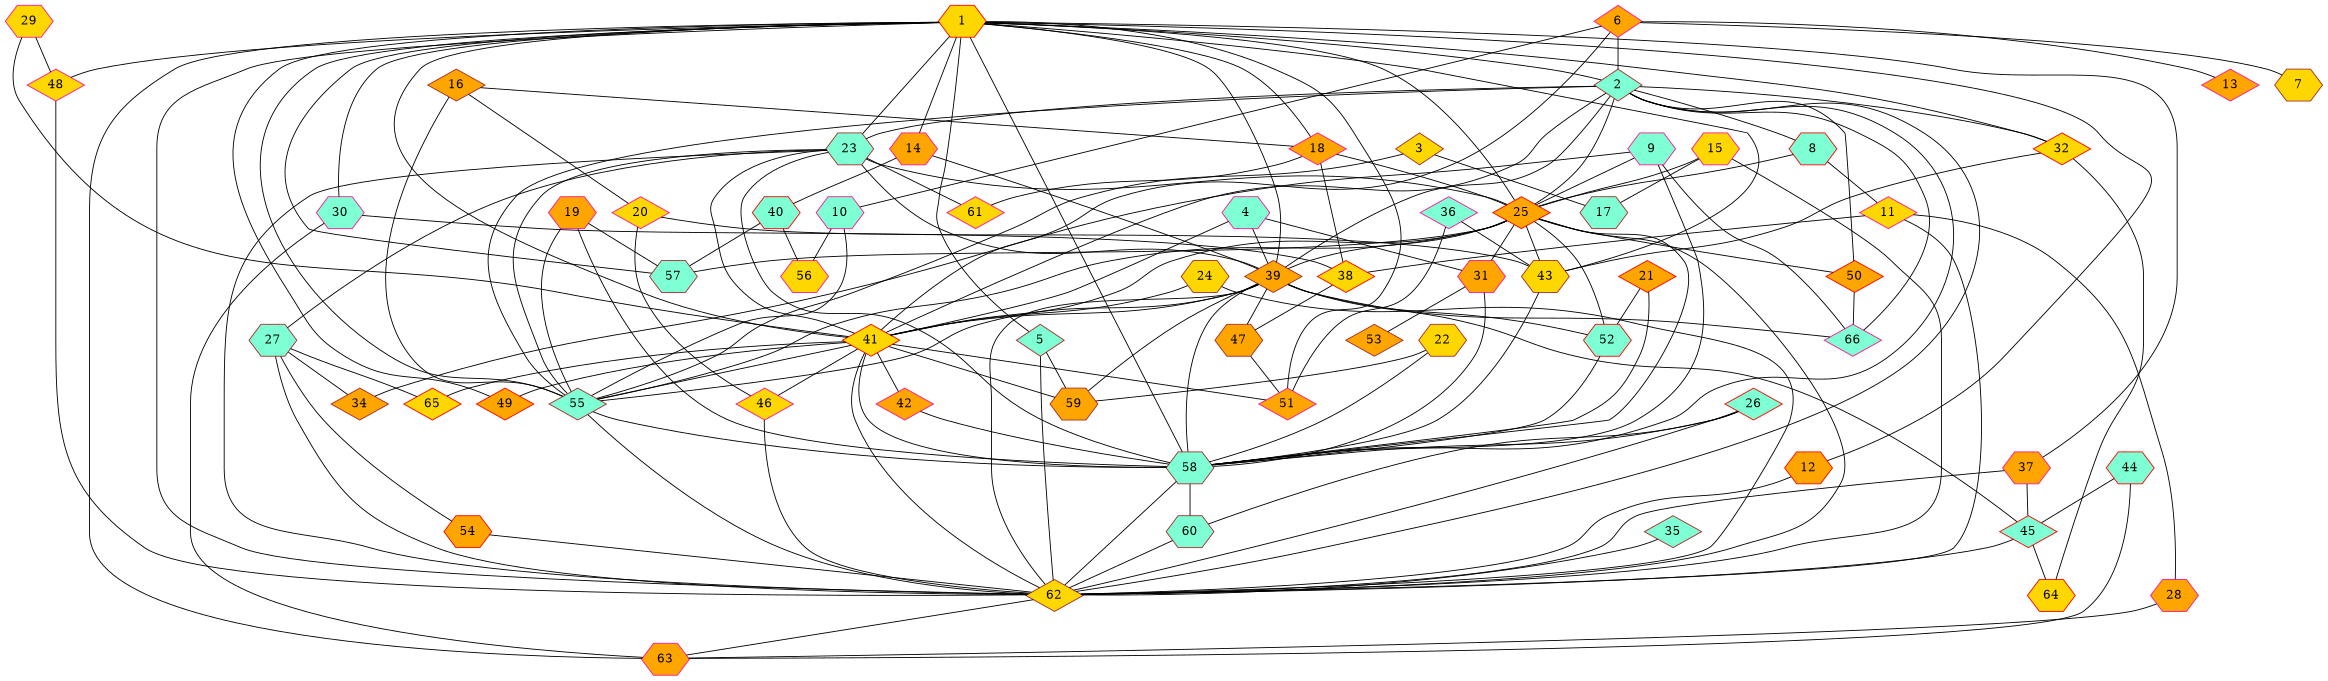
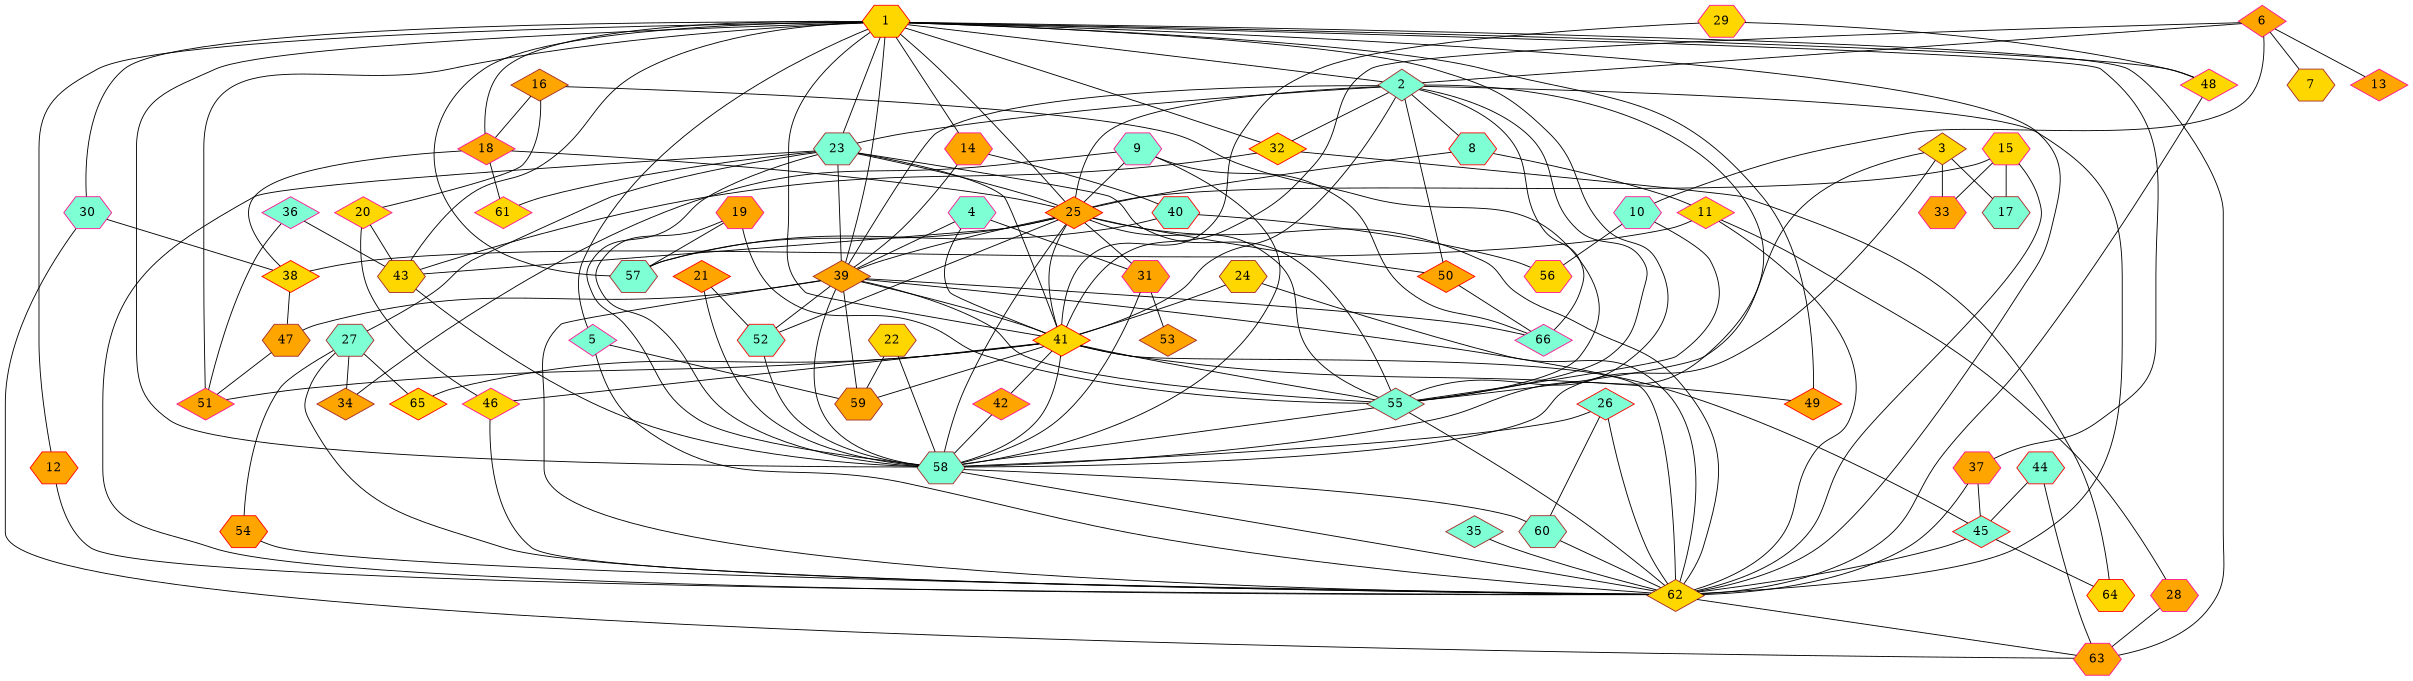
node "33": added
node "5": color brown -> deeppink
edge "3" -- "58": added
